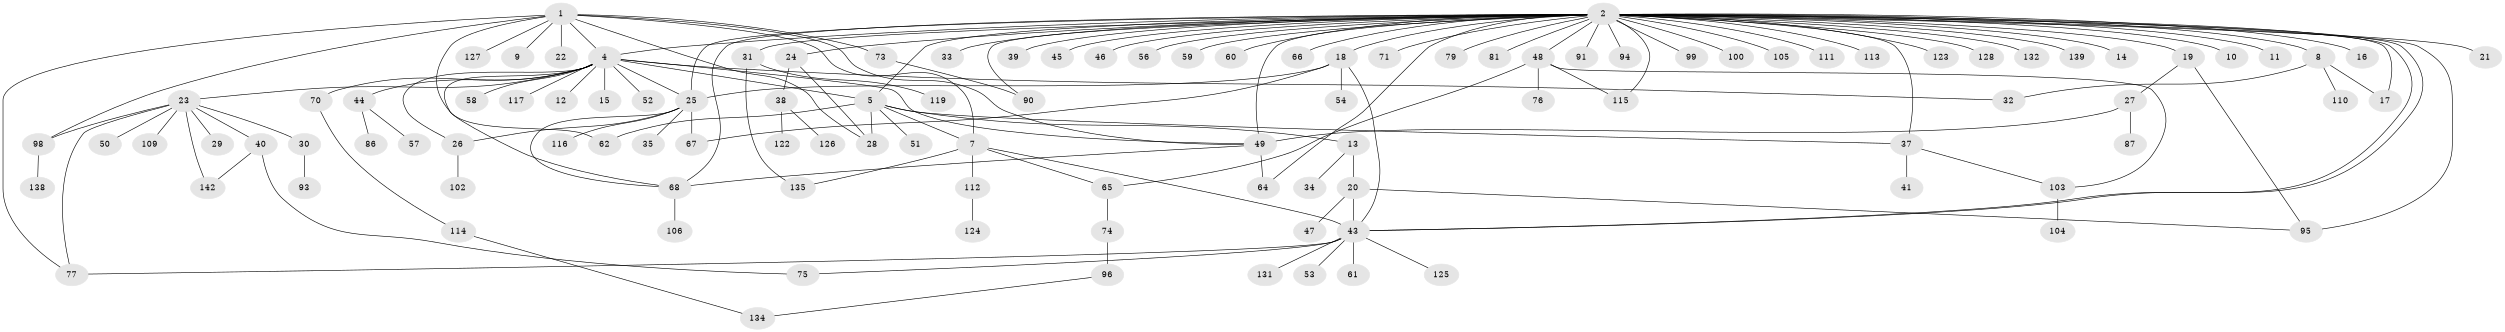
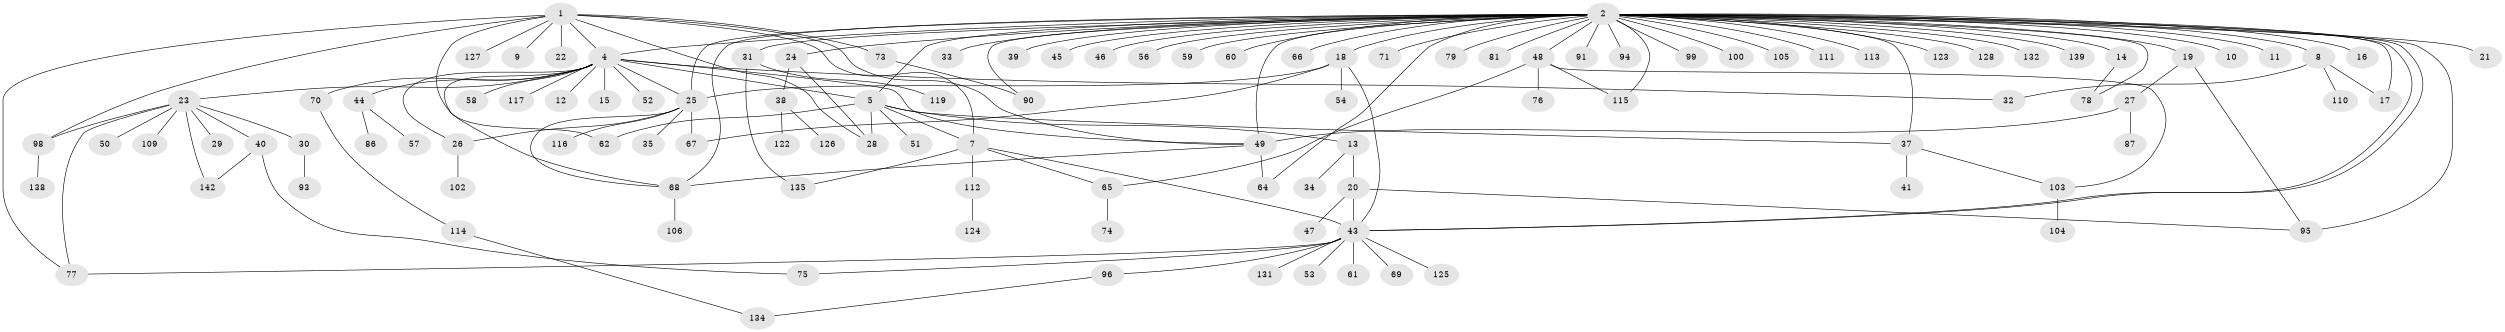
node "78": added
edge "74" -- "96": now "43" -- "96"
node "69": added
